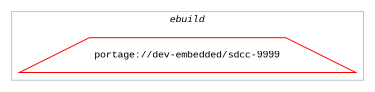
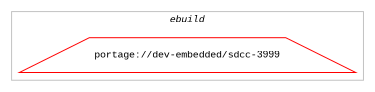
node "portage://dev-embedded/sdcc-9999": label "portage://dev-embedded/sdcc-9999" -> "portage://dev-embedded/sdcc-3999"
